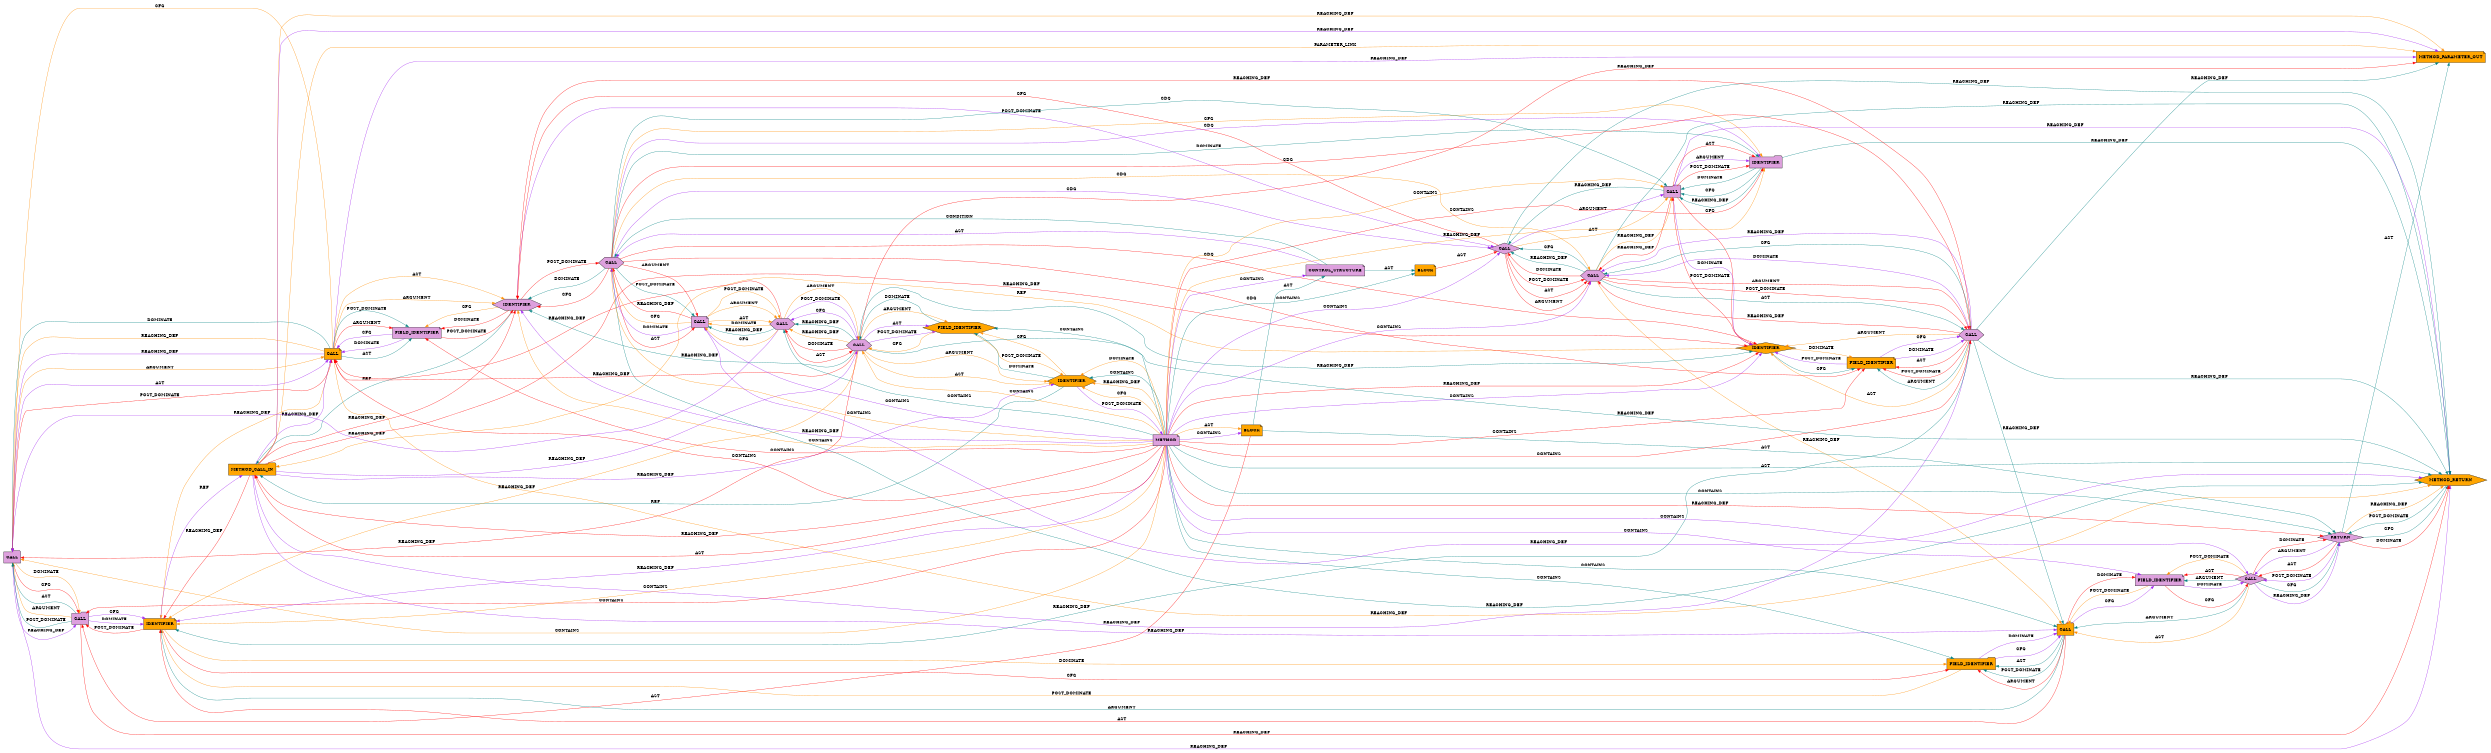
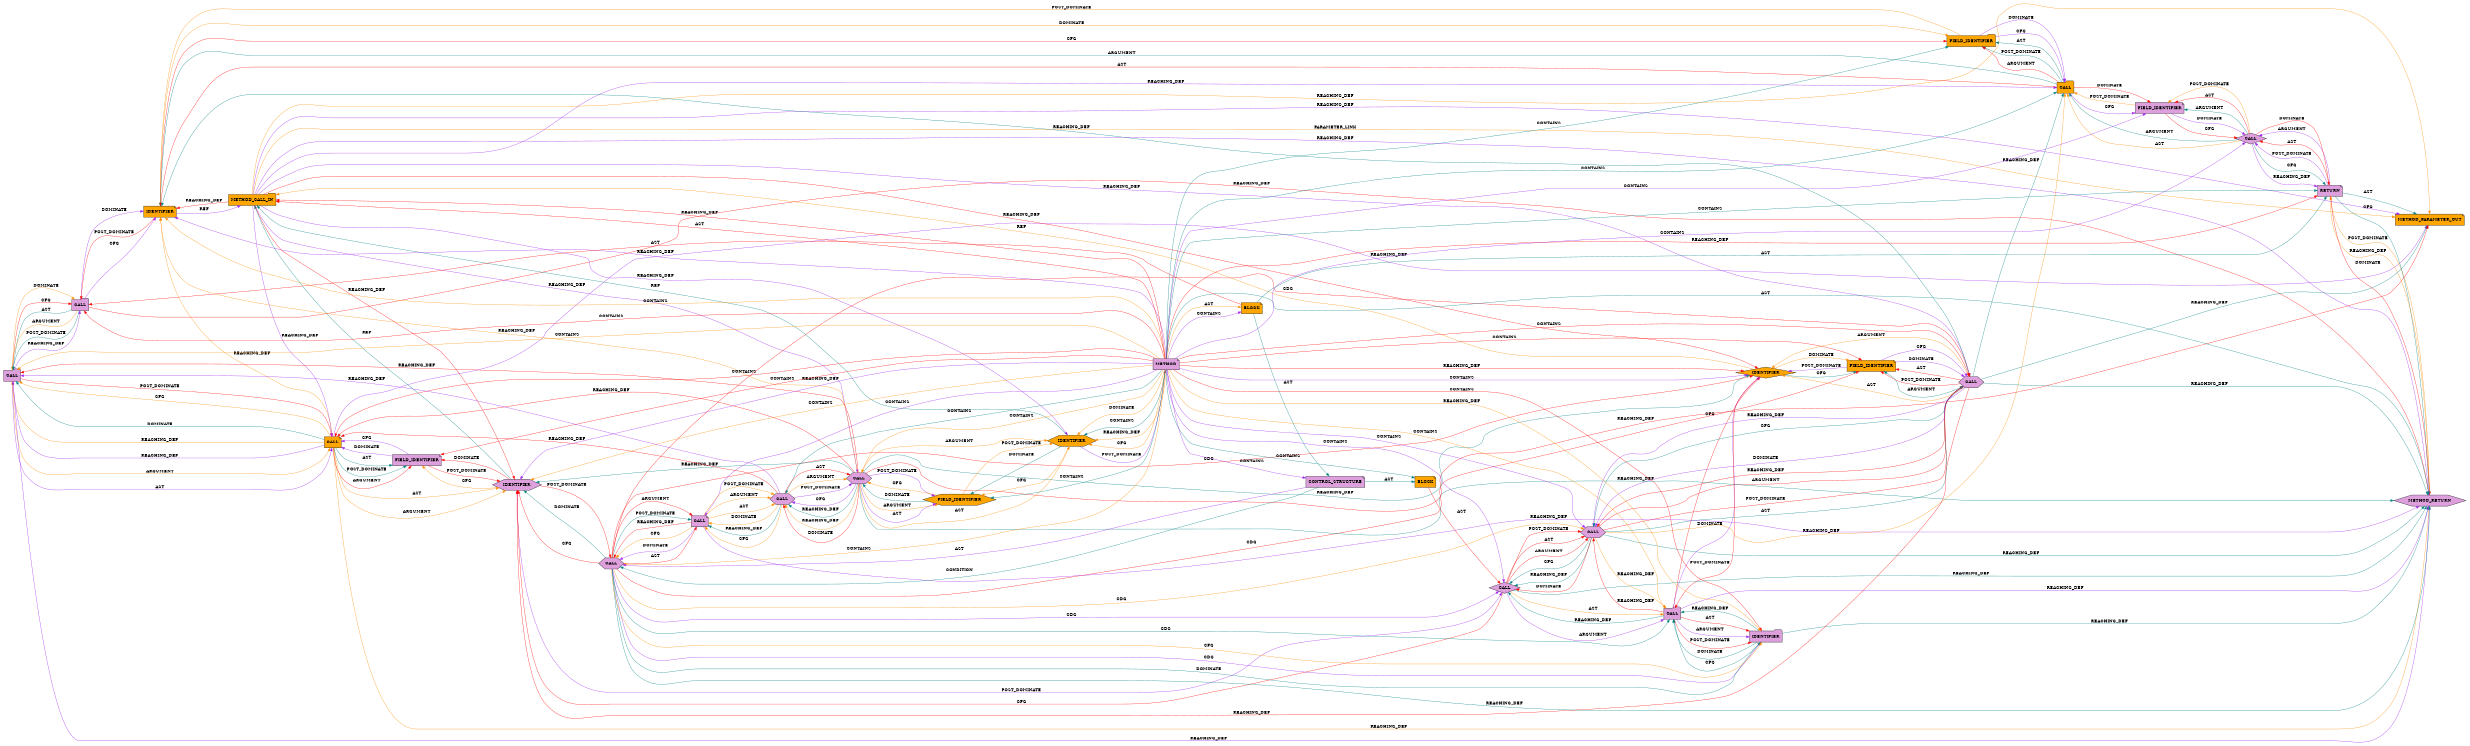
edge "METHOD_CALL_IN" -> "METHOD_RETURN": added, label "REACHING_DEF"
node "METHOD_RETURN": fillcolor orange -> plum
edge "METHOD_RETURN" -> "RETURN": color teal -> darkorange
node "RETURN": shape diamond -> note
